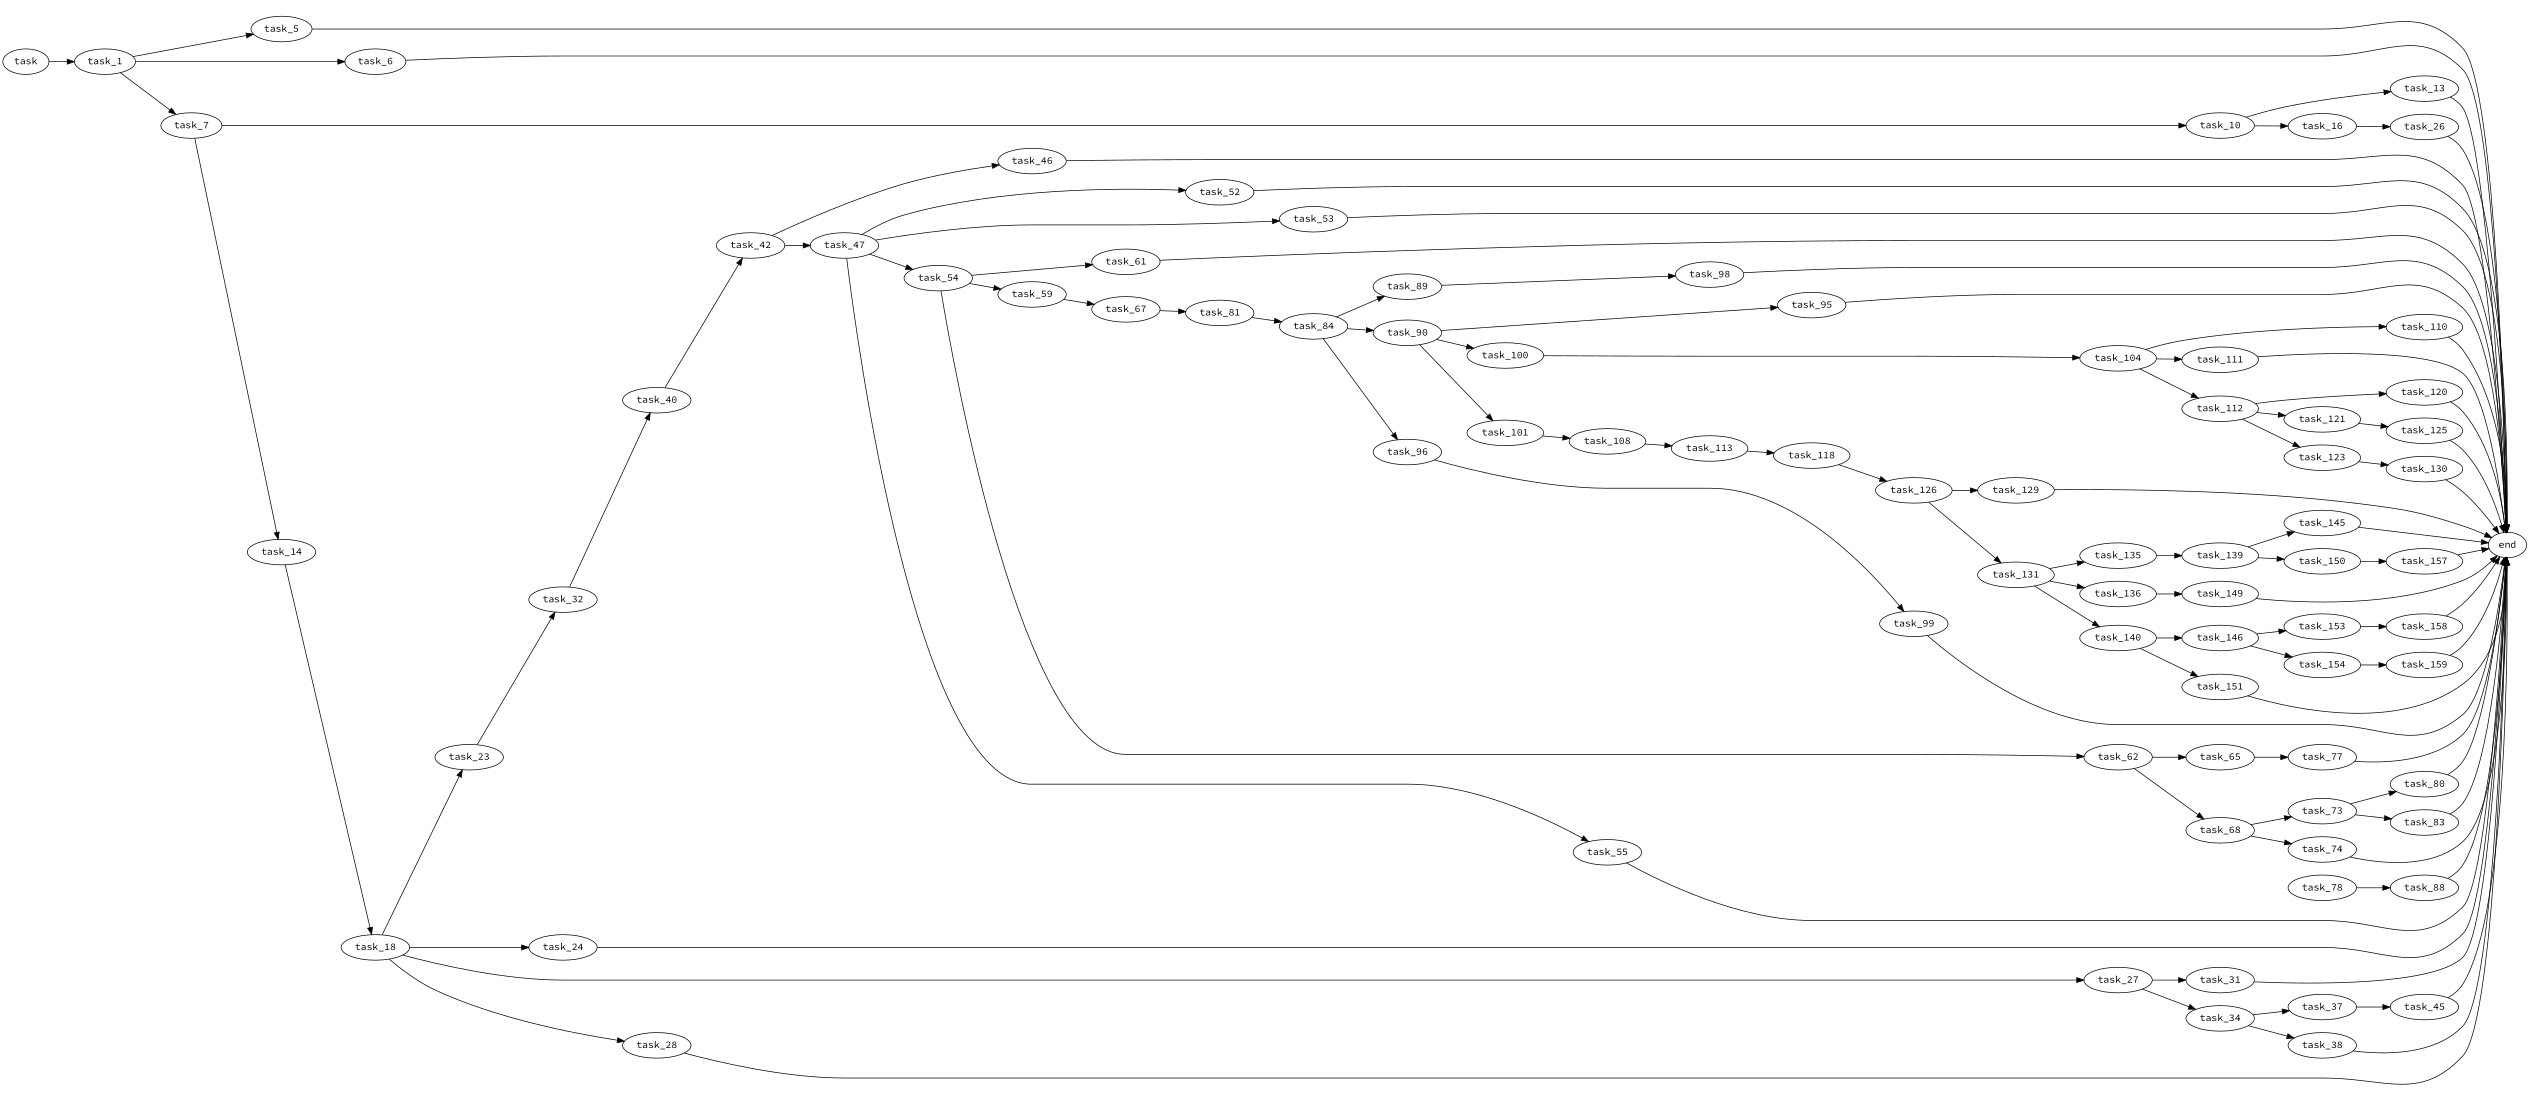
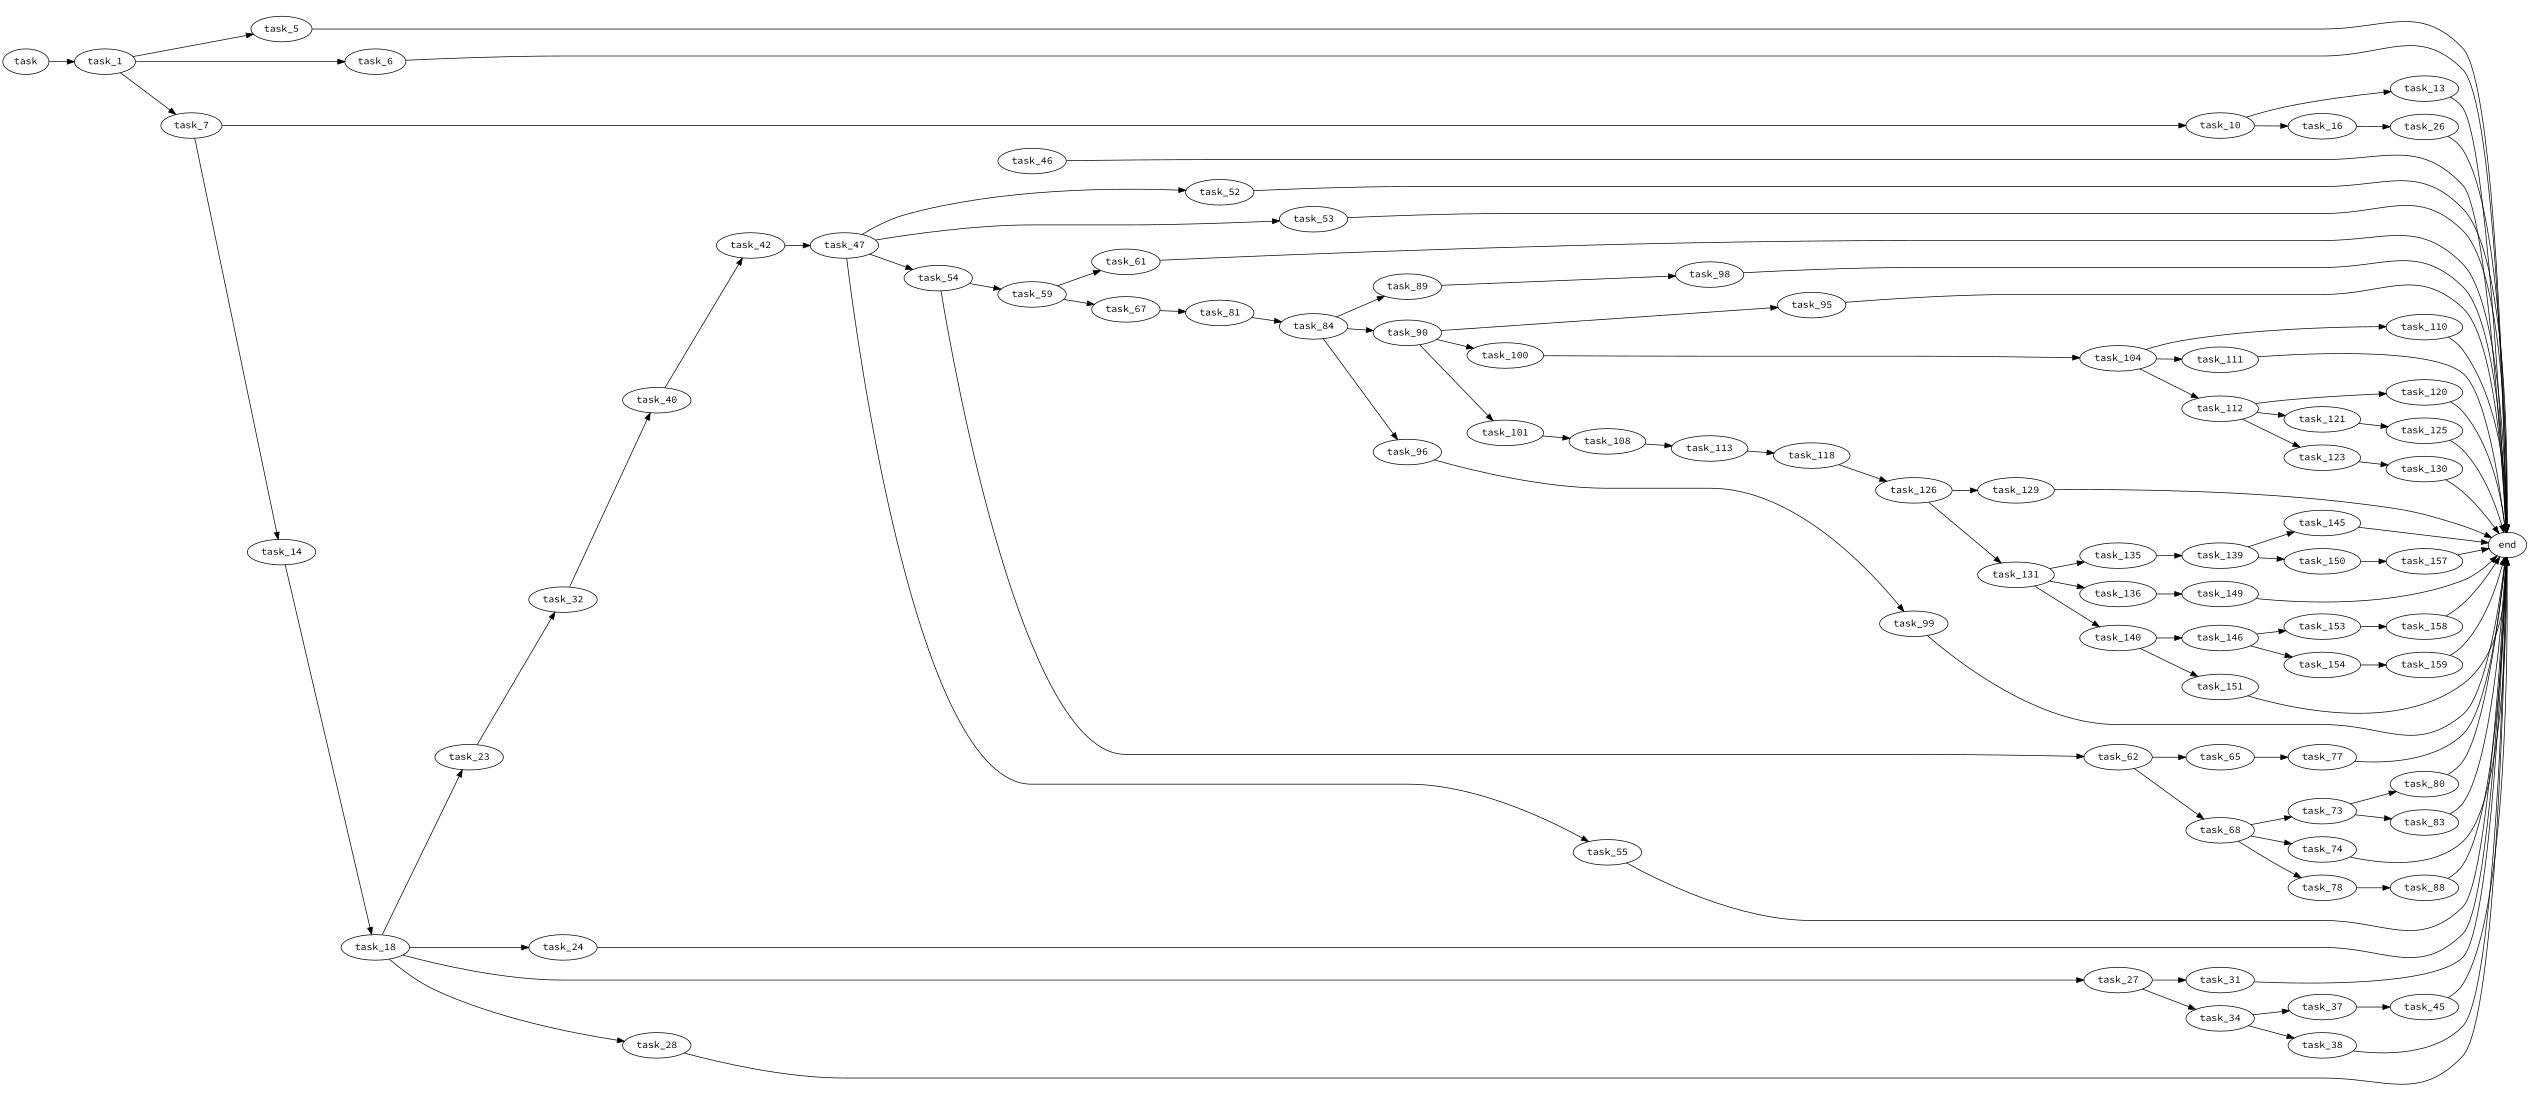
edge "task_42" -> "task_46": removed
edge "task_54" -> "task_61": now "task_59" -> "task_61"
edge "task_68" -> "task_78": added
